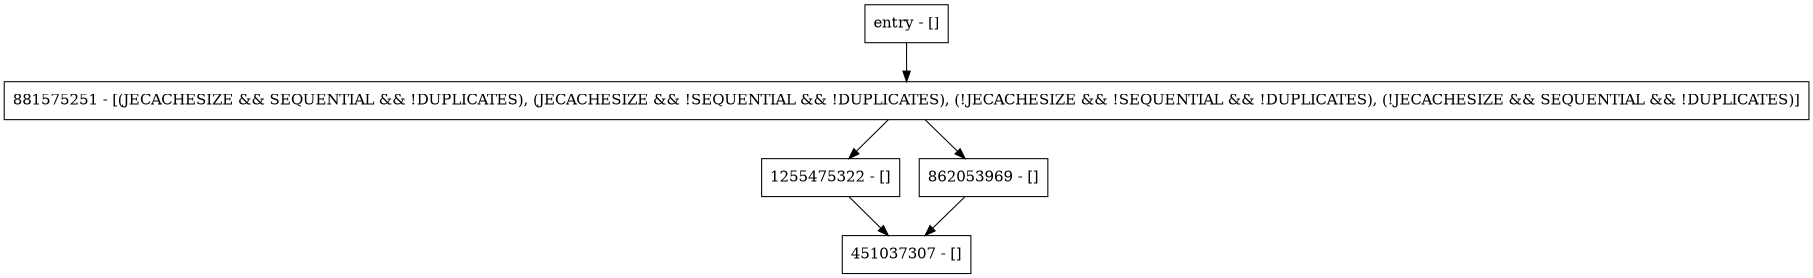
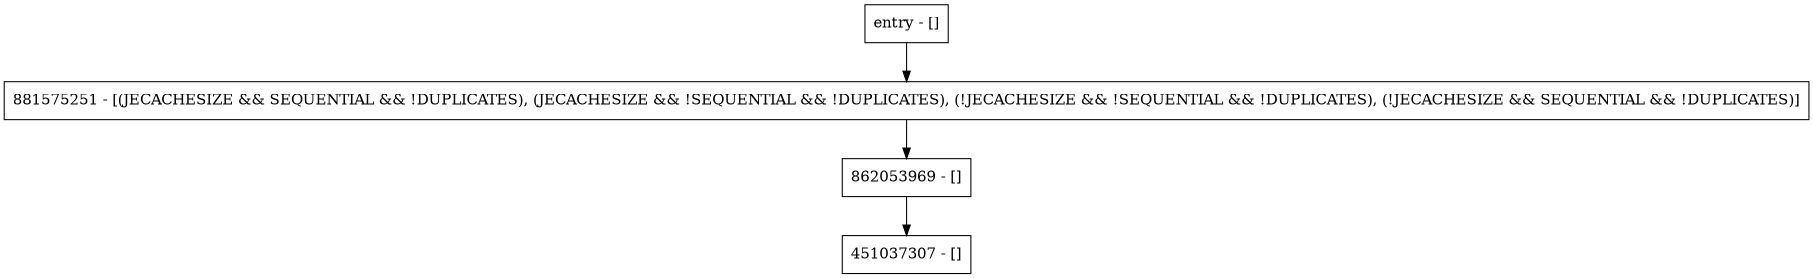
node "1255475322 - []": removed
